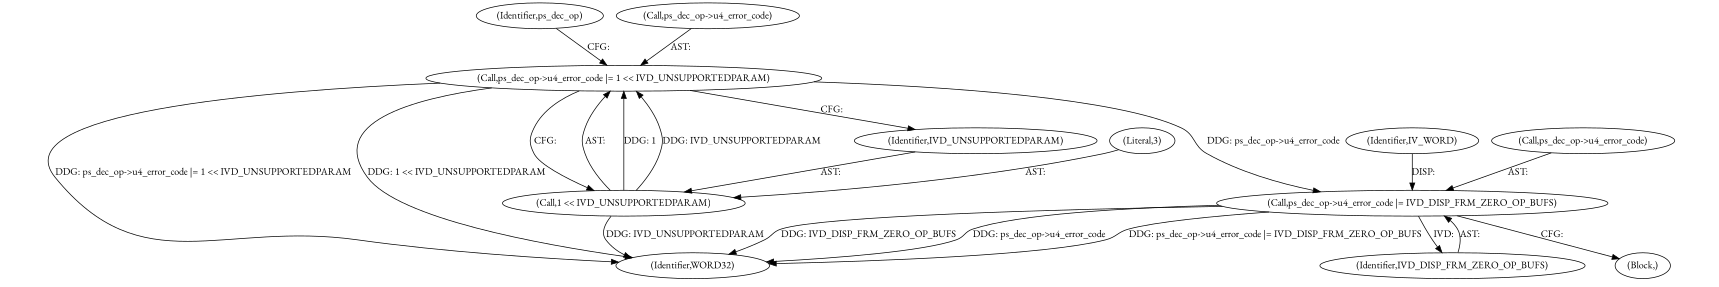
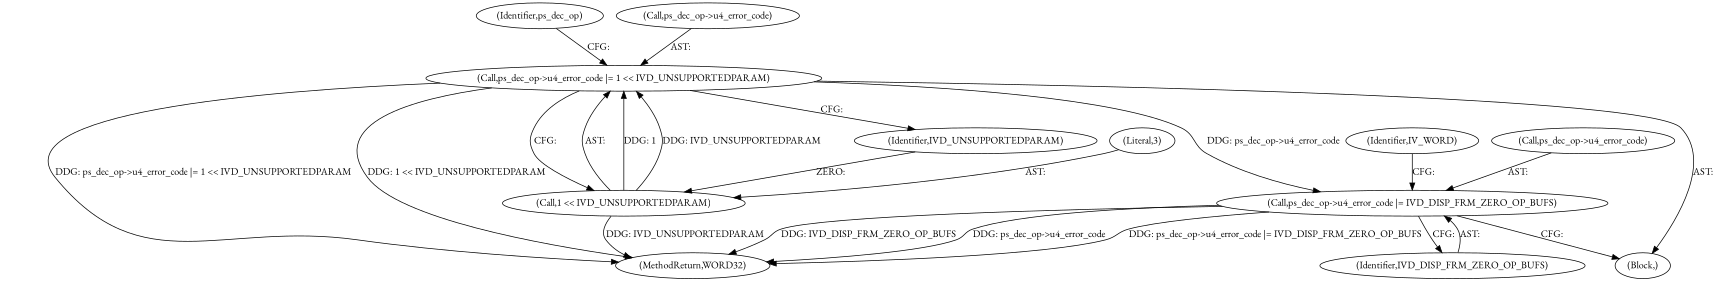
edge "(Call,ps_dec_op->u4_error_code |= 1 << IVD_UNSUPPORTEDPARAM)" -> "(Block,)": added, label "AST:"
edge "(Identifier,IVD_UNSUPPORTEDPARAM)" -> "(Call,1 << IVD_UNSUPPORTEDPARAM)": label "AST: " -> "ZERO: "
edge "(Identifier,IV_WORD)" -> "(Call,ps_dec_op->u4_error_code |= IVD_DISP_FRM_ZERO_OP_BUFS)": label "DISP: " -> "CFG: "
edge "(Call,ps_dec_op->u4_error_code |= IVD_DISP_FRM_ZERO_OP_BUFS)" -> "(Identifier,IVD_DISP_FRM_ZERO_OP_BUFS)": label "IVD: " -> "CFG: "
node "(Identifier,WORD32)": label "(Identifier,WORD32)" -> "(MethodReturn,WORD32)"
